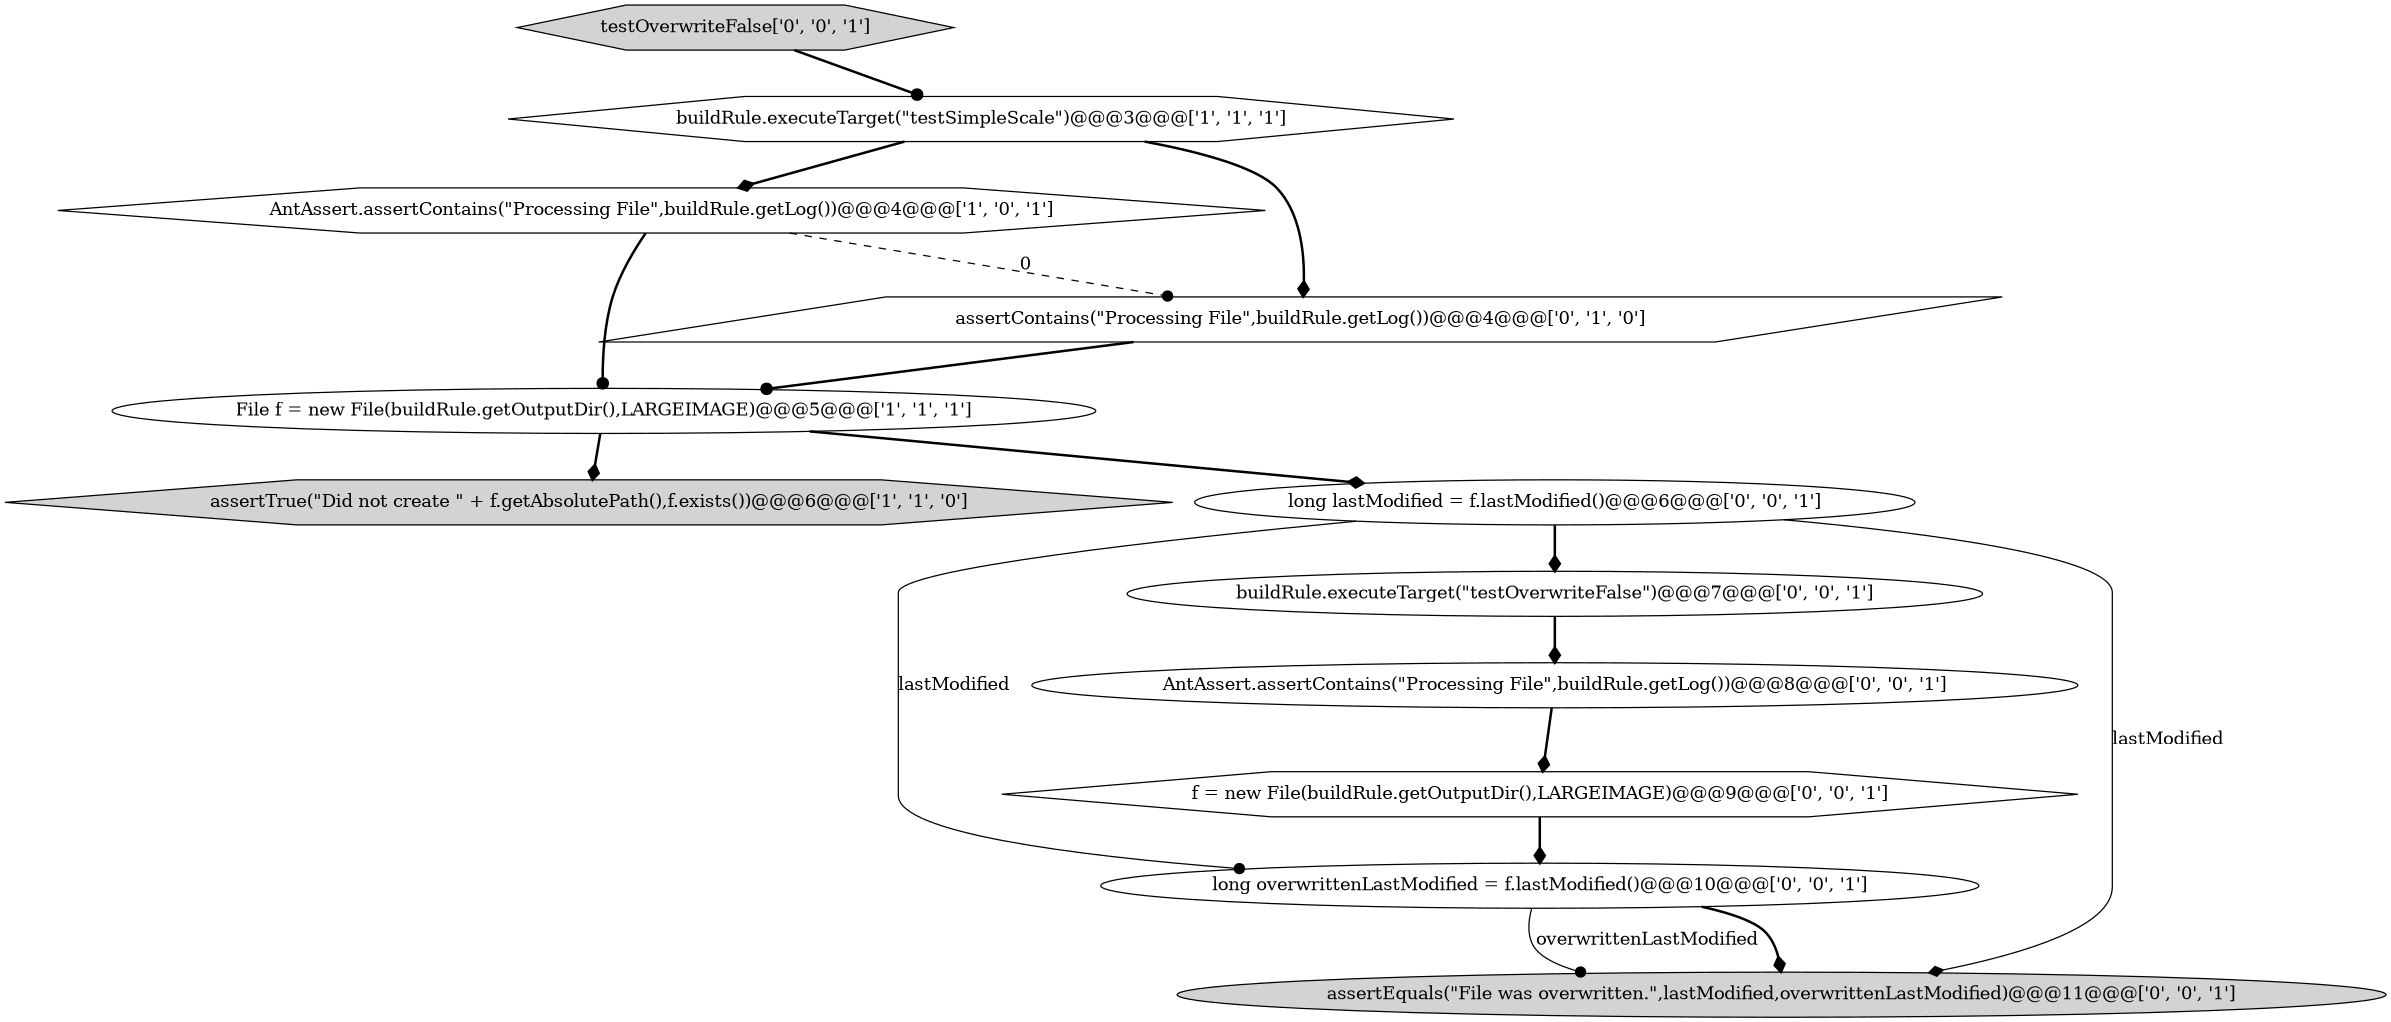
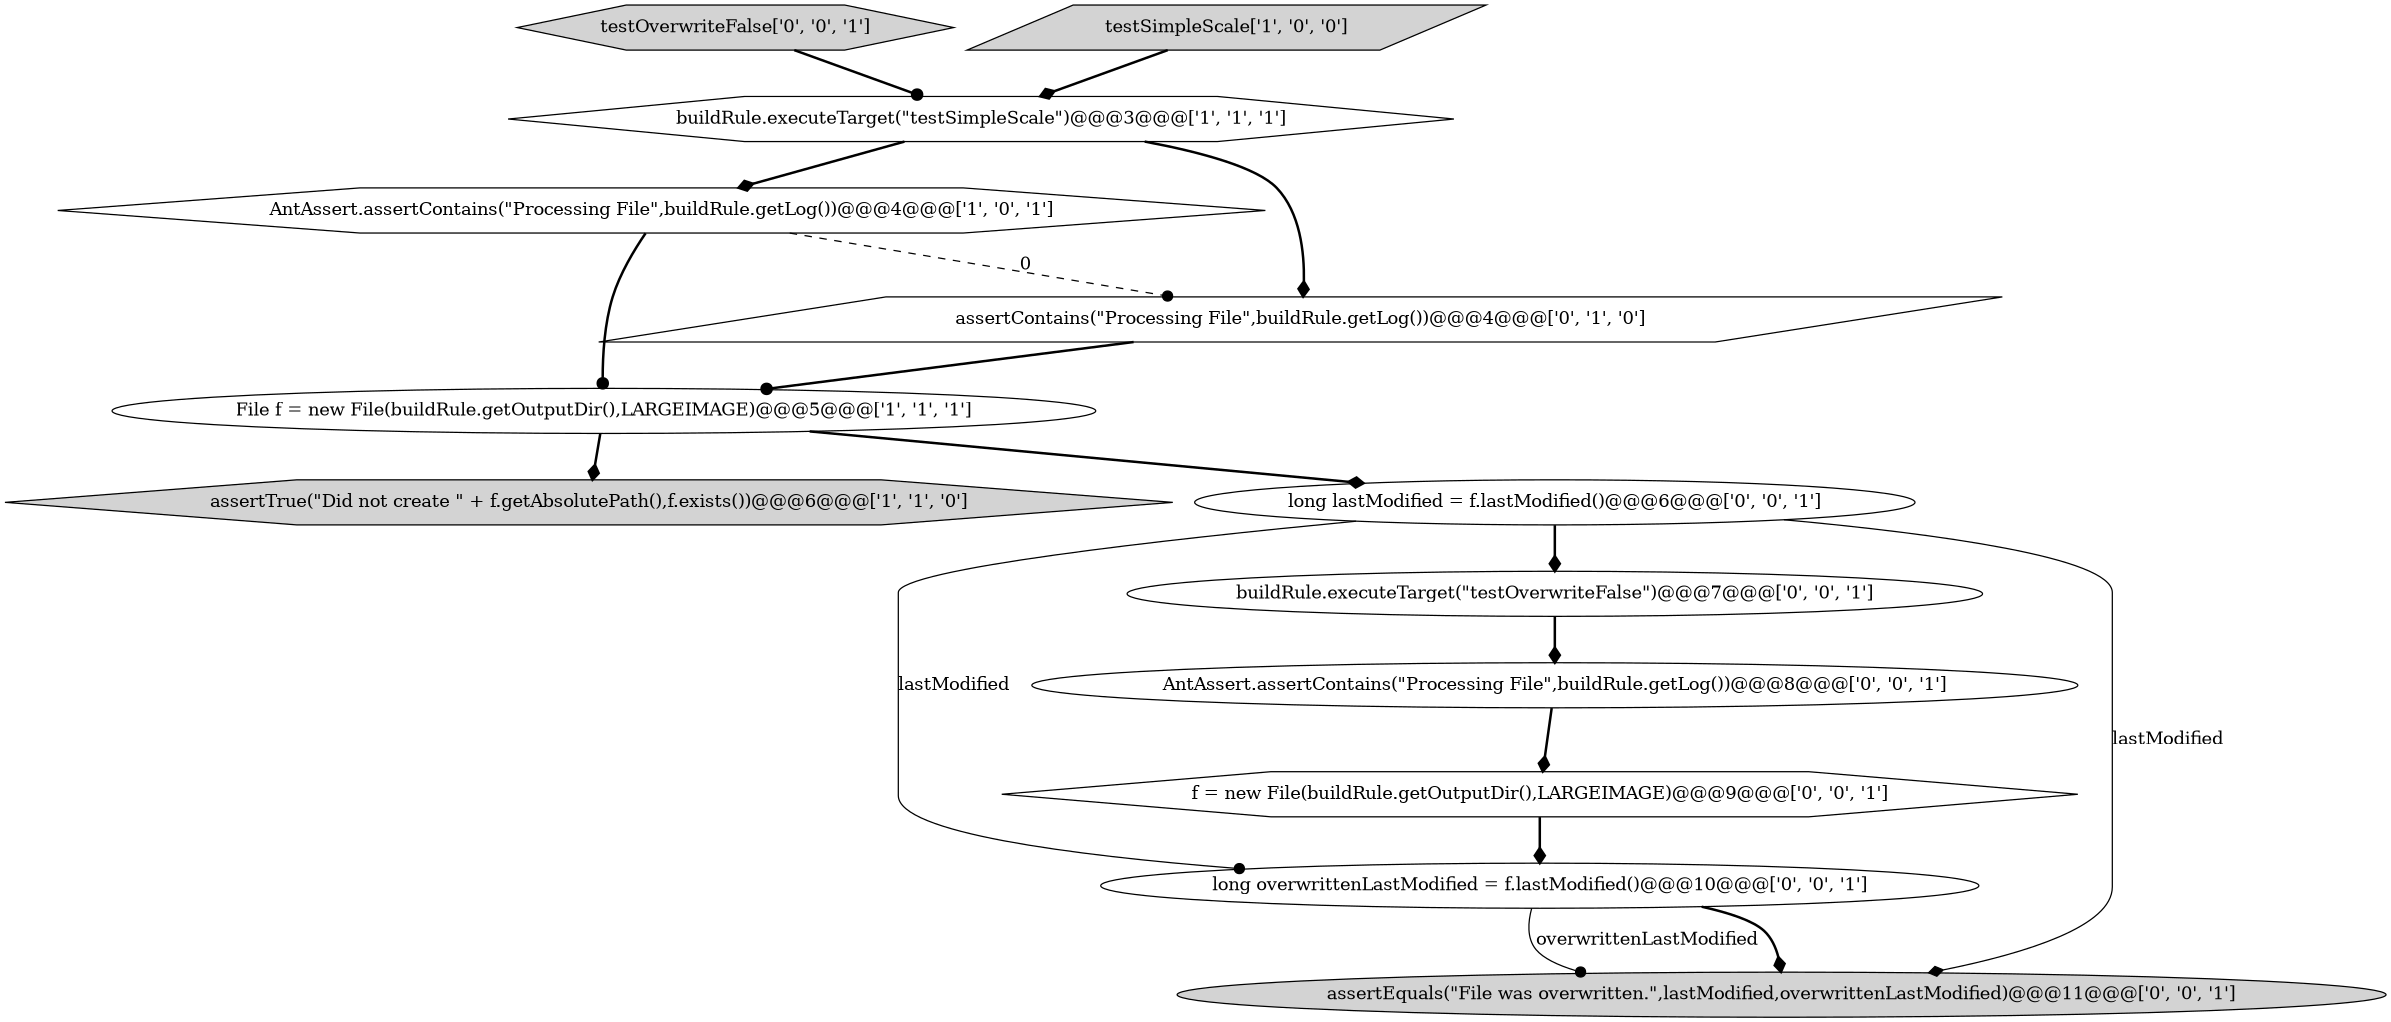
node "testSimpleScale['1', '0', '0']": added
